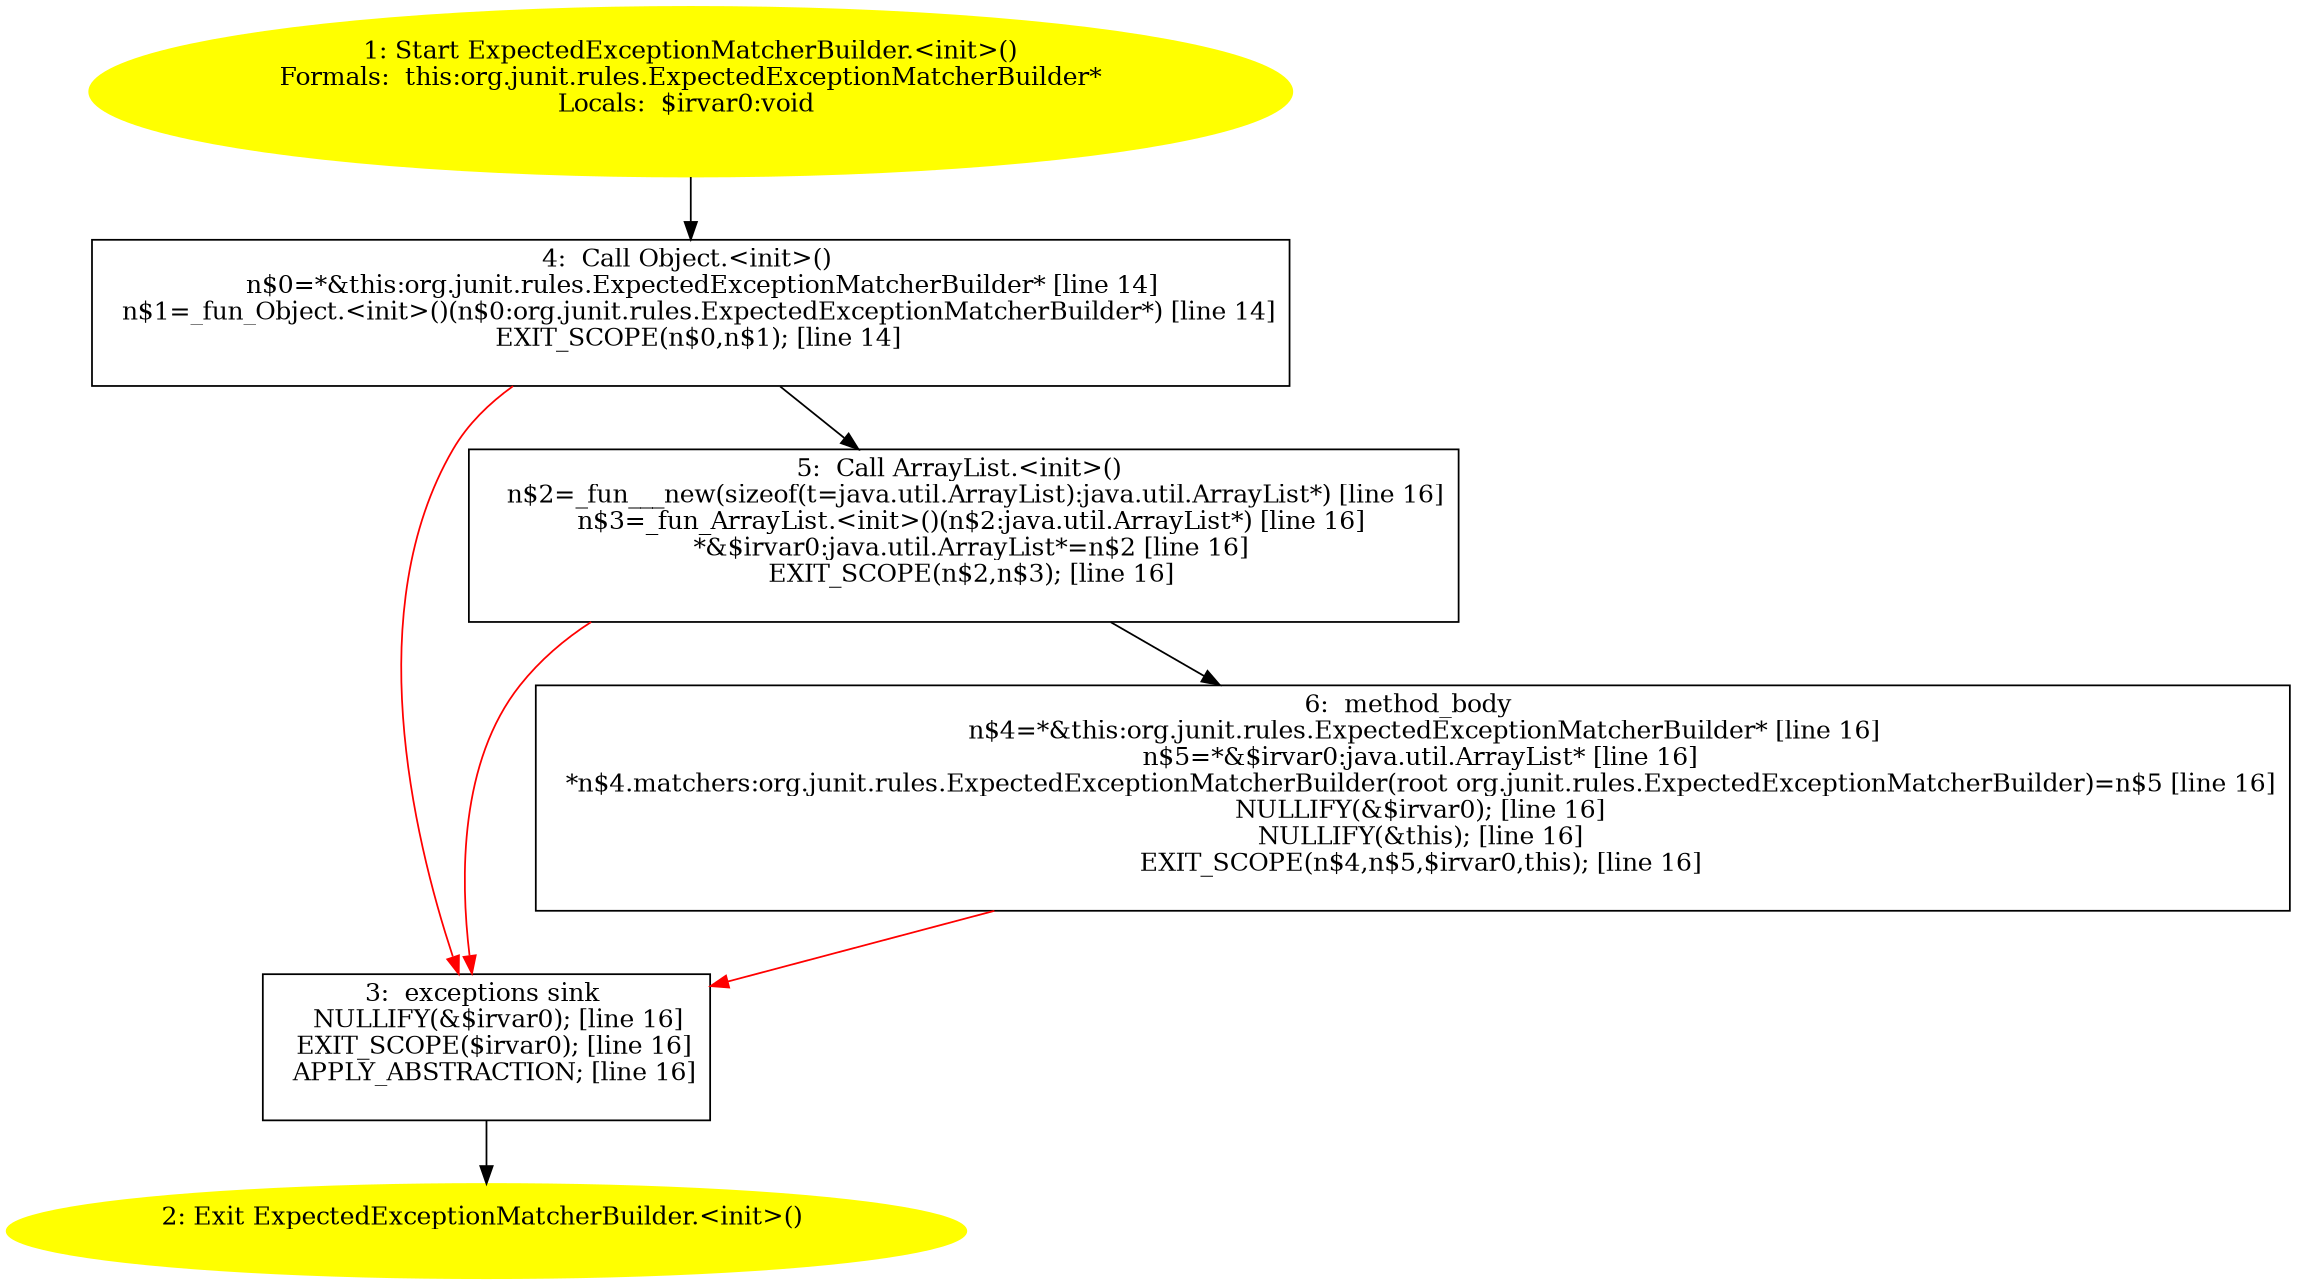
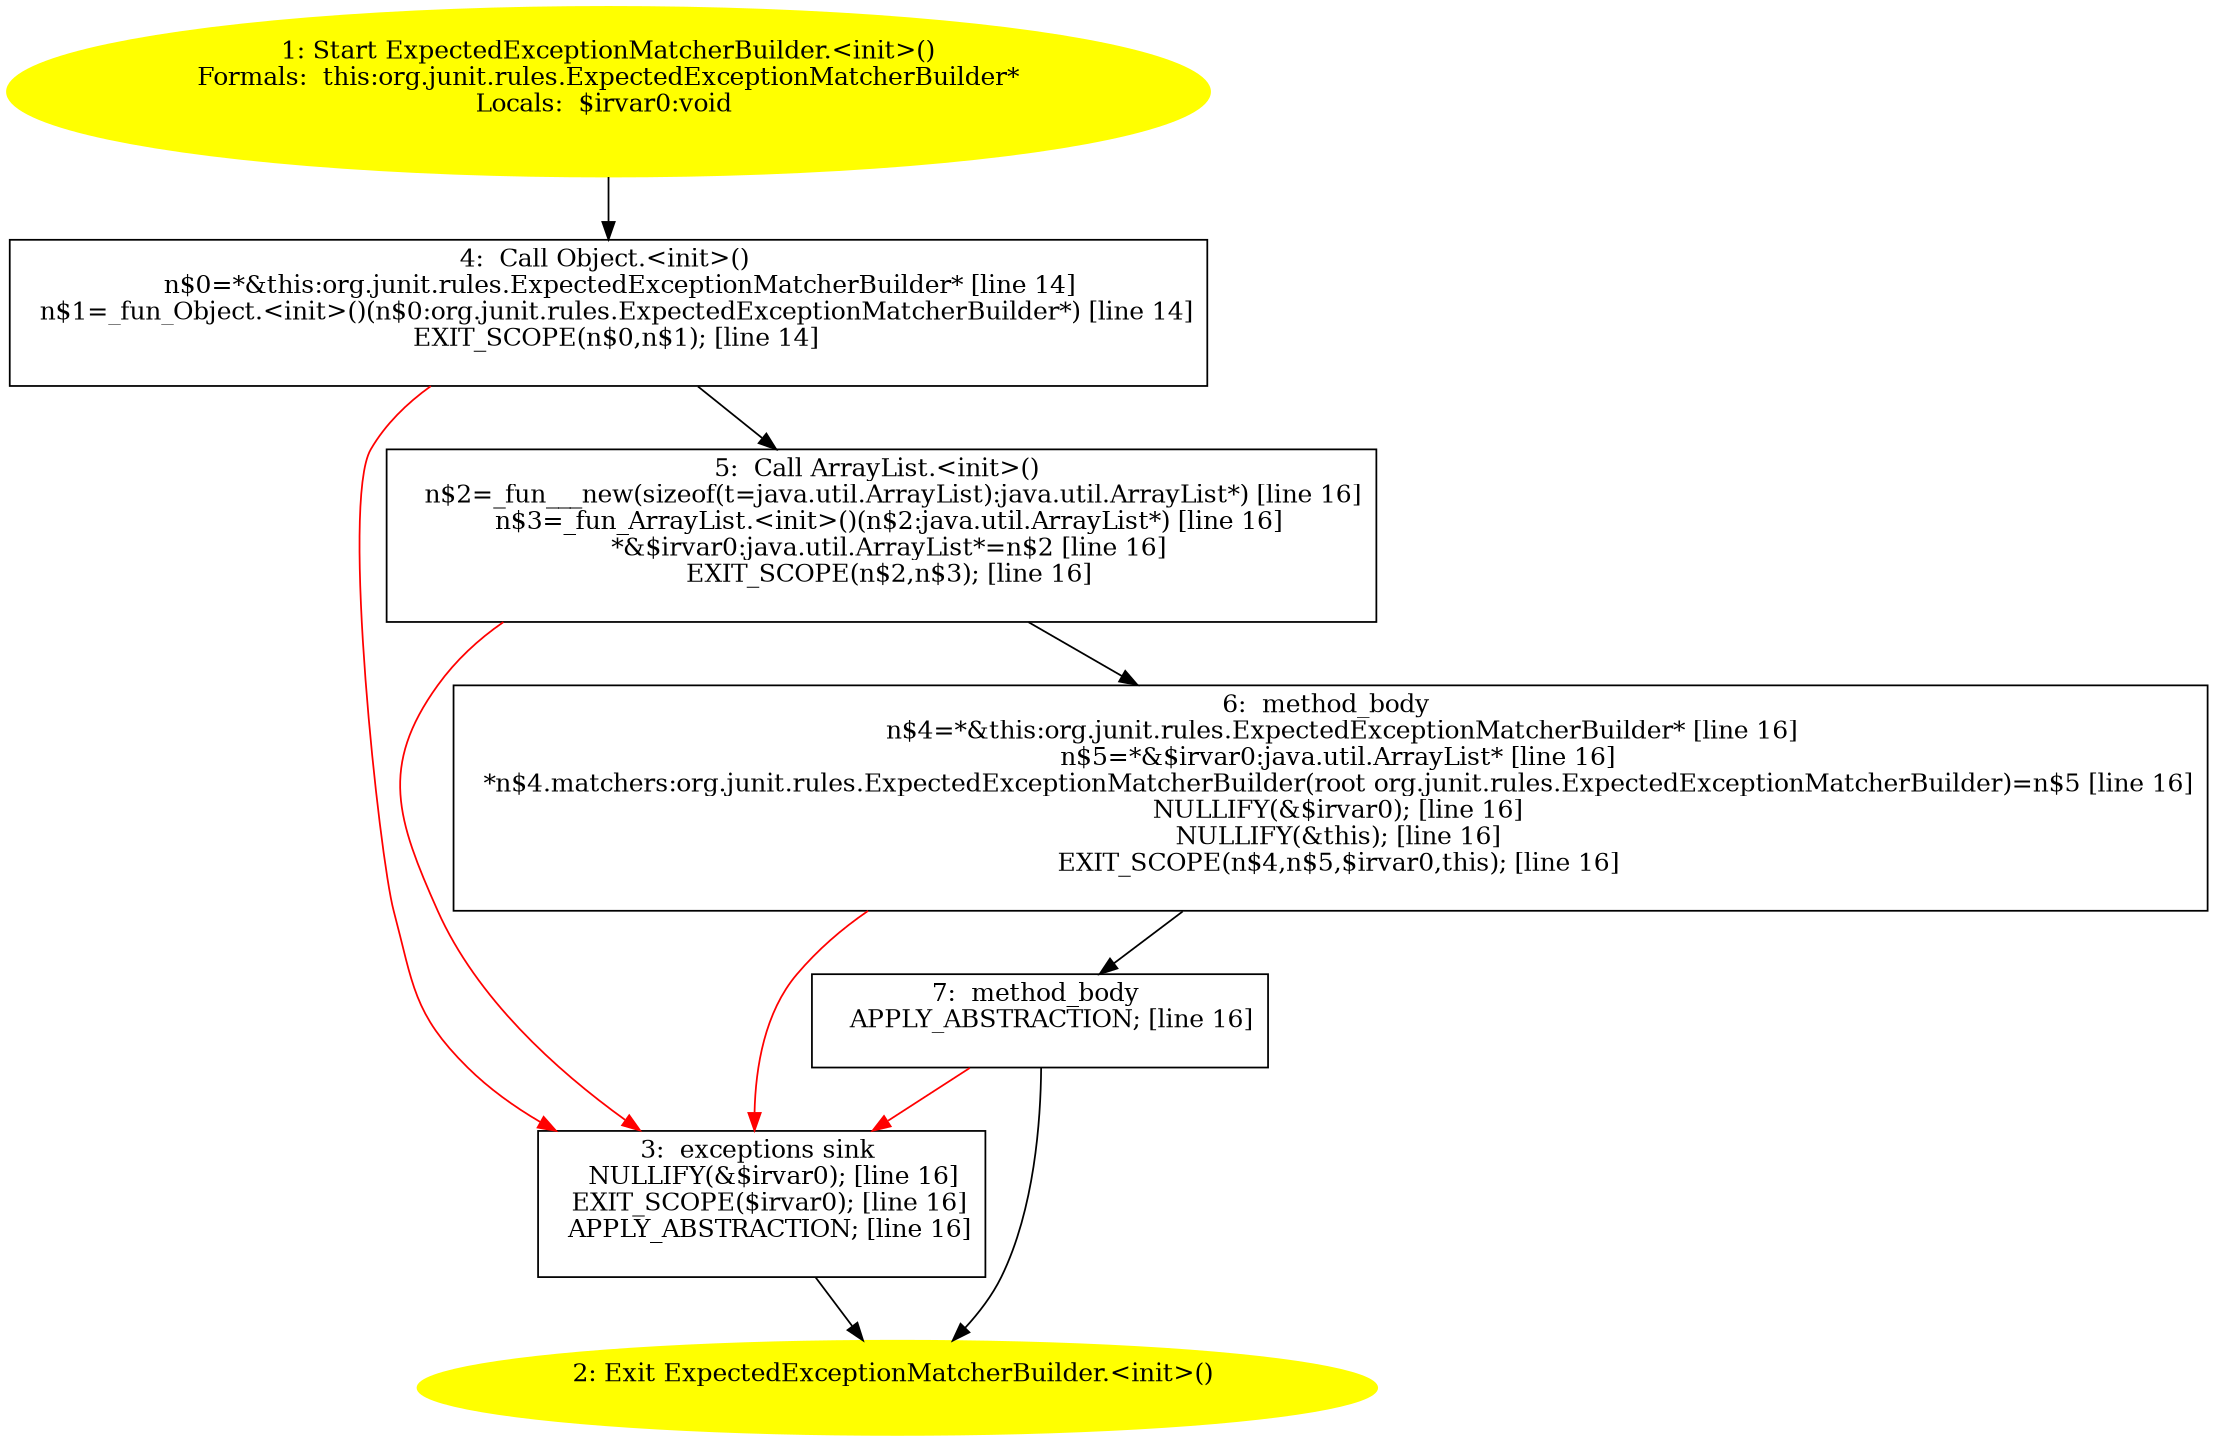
node "7:  method_body APPLY_ABSTRACTION; [line 16]": added
